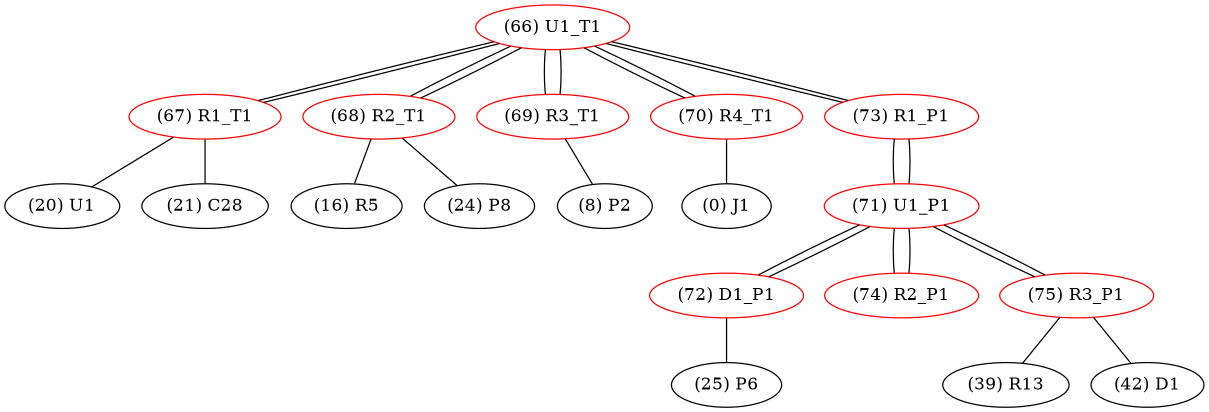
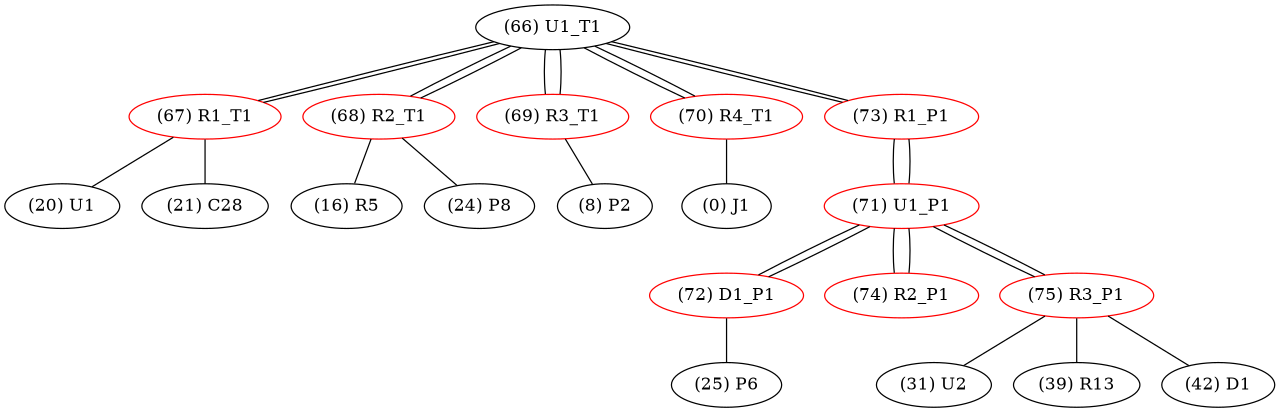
node "(66) U1_T1": color red -> black
node "(31) U2": added
